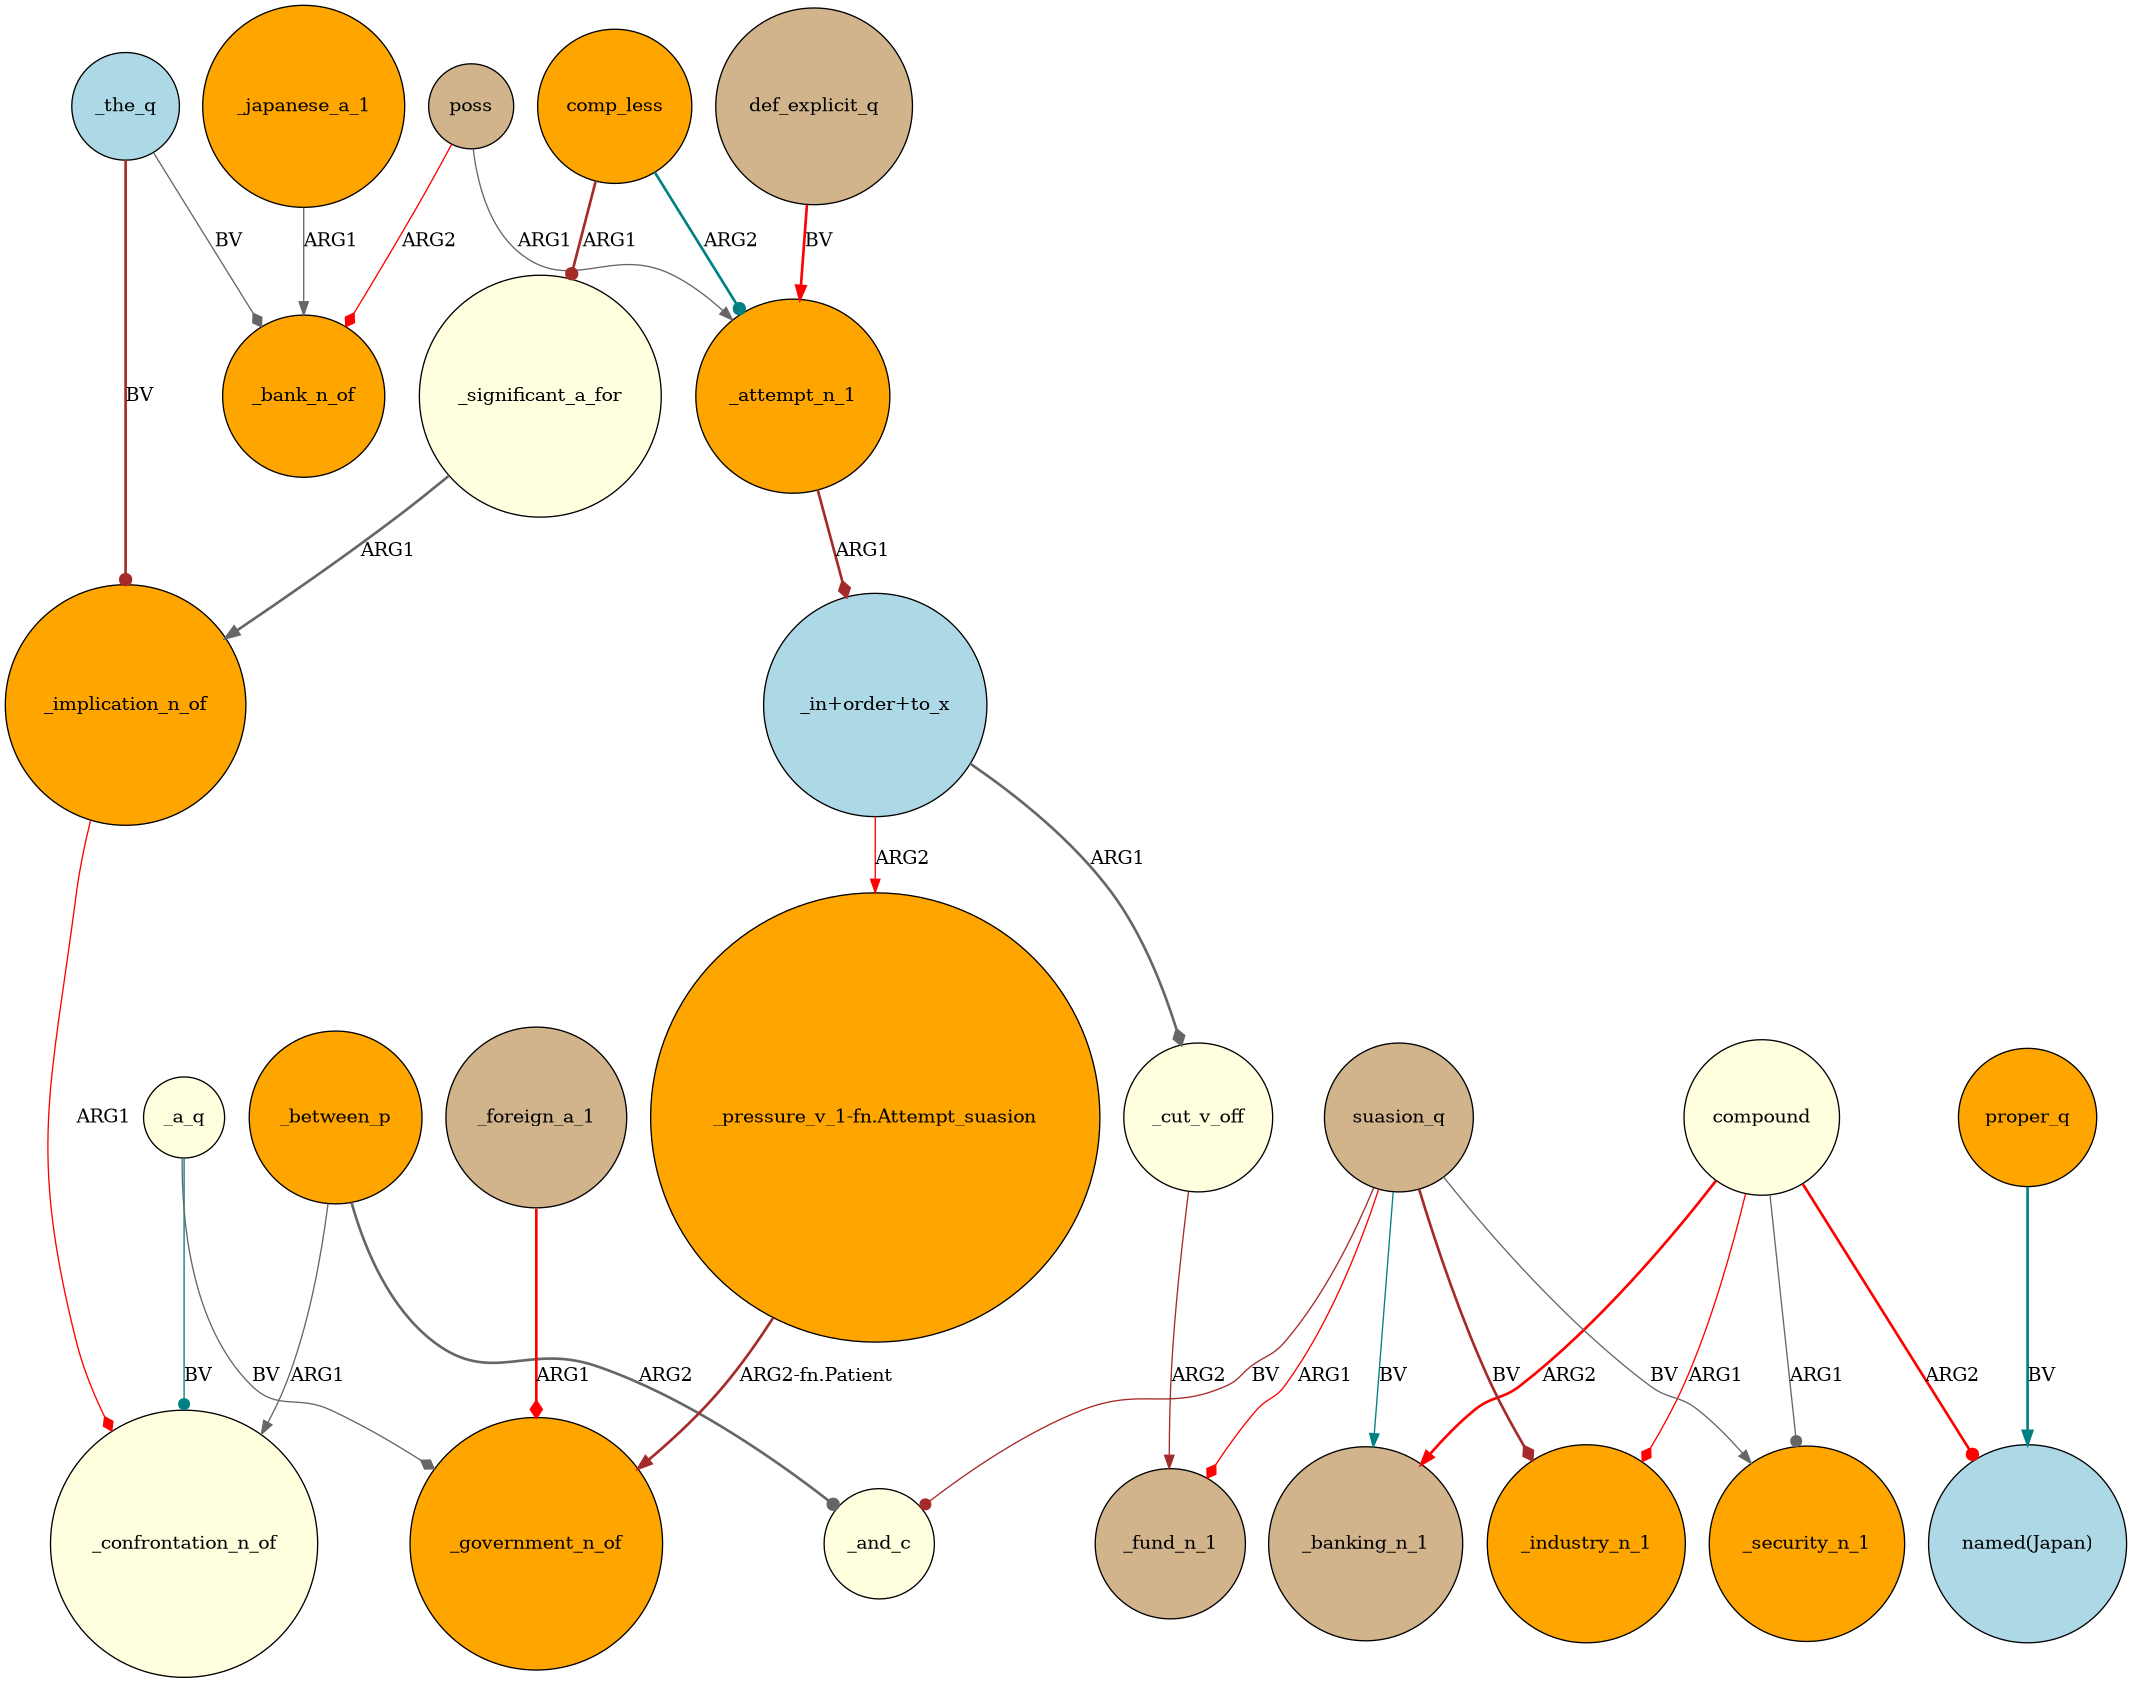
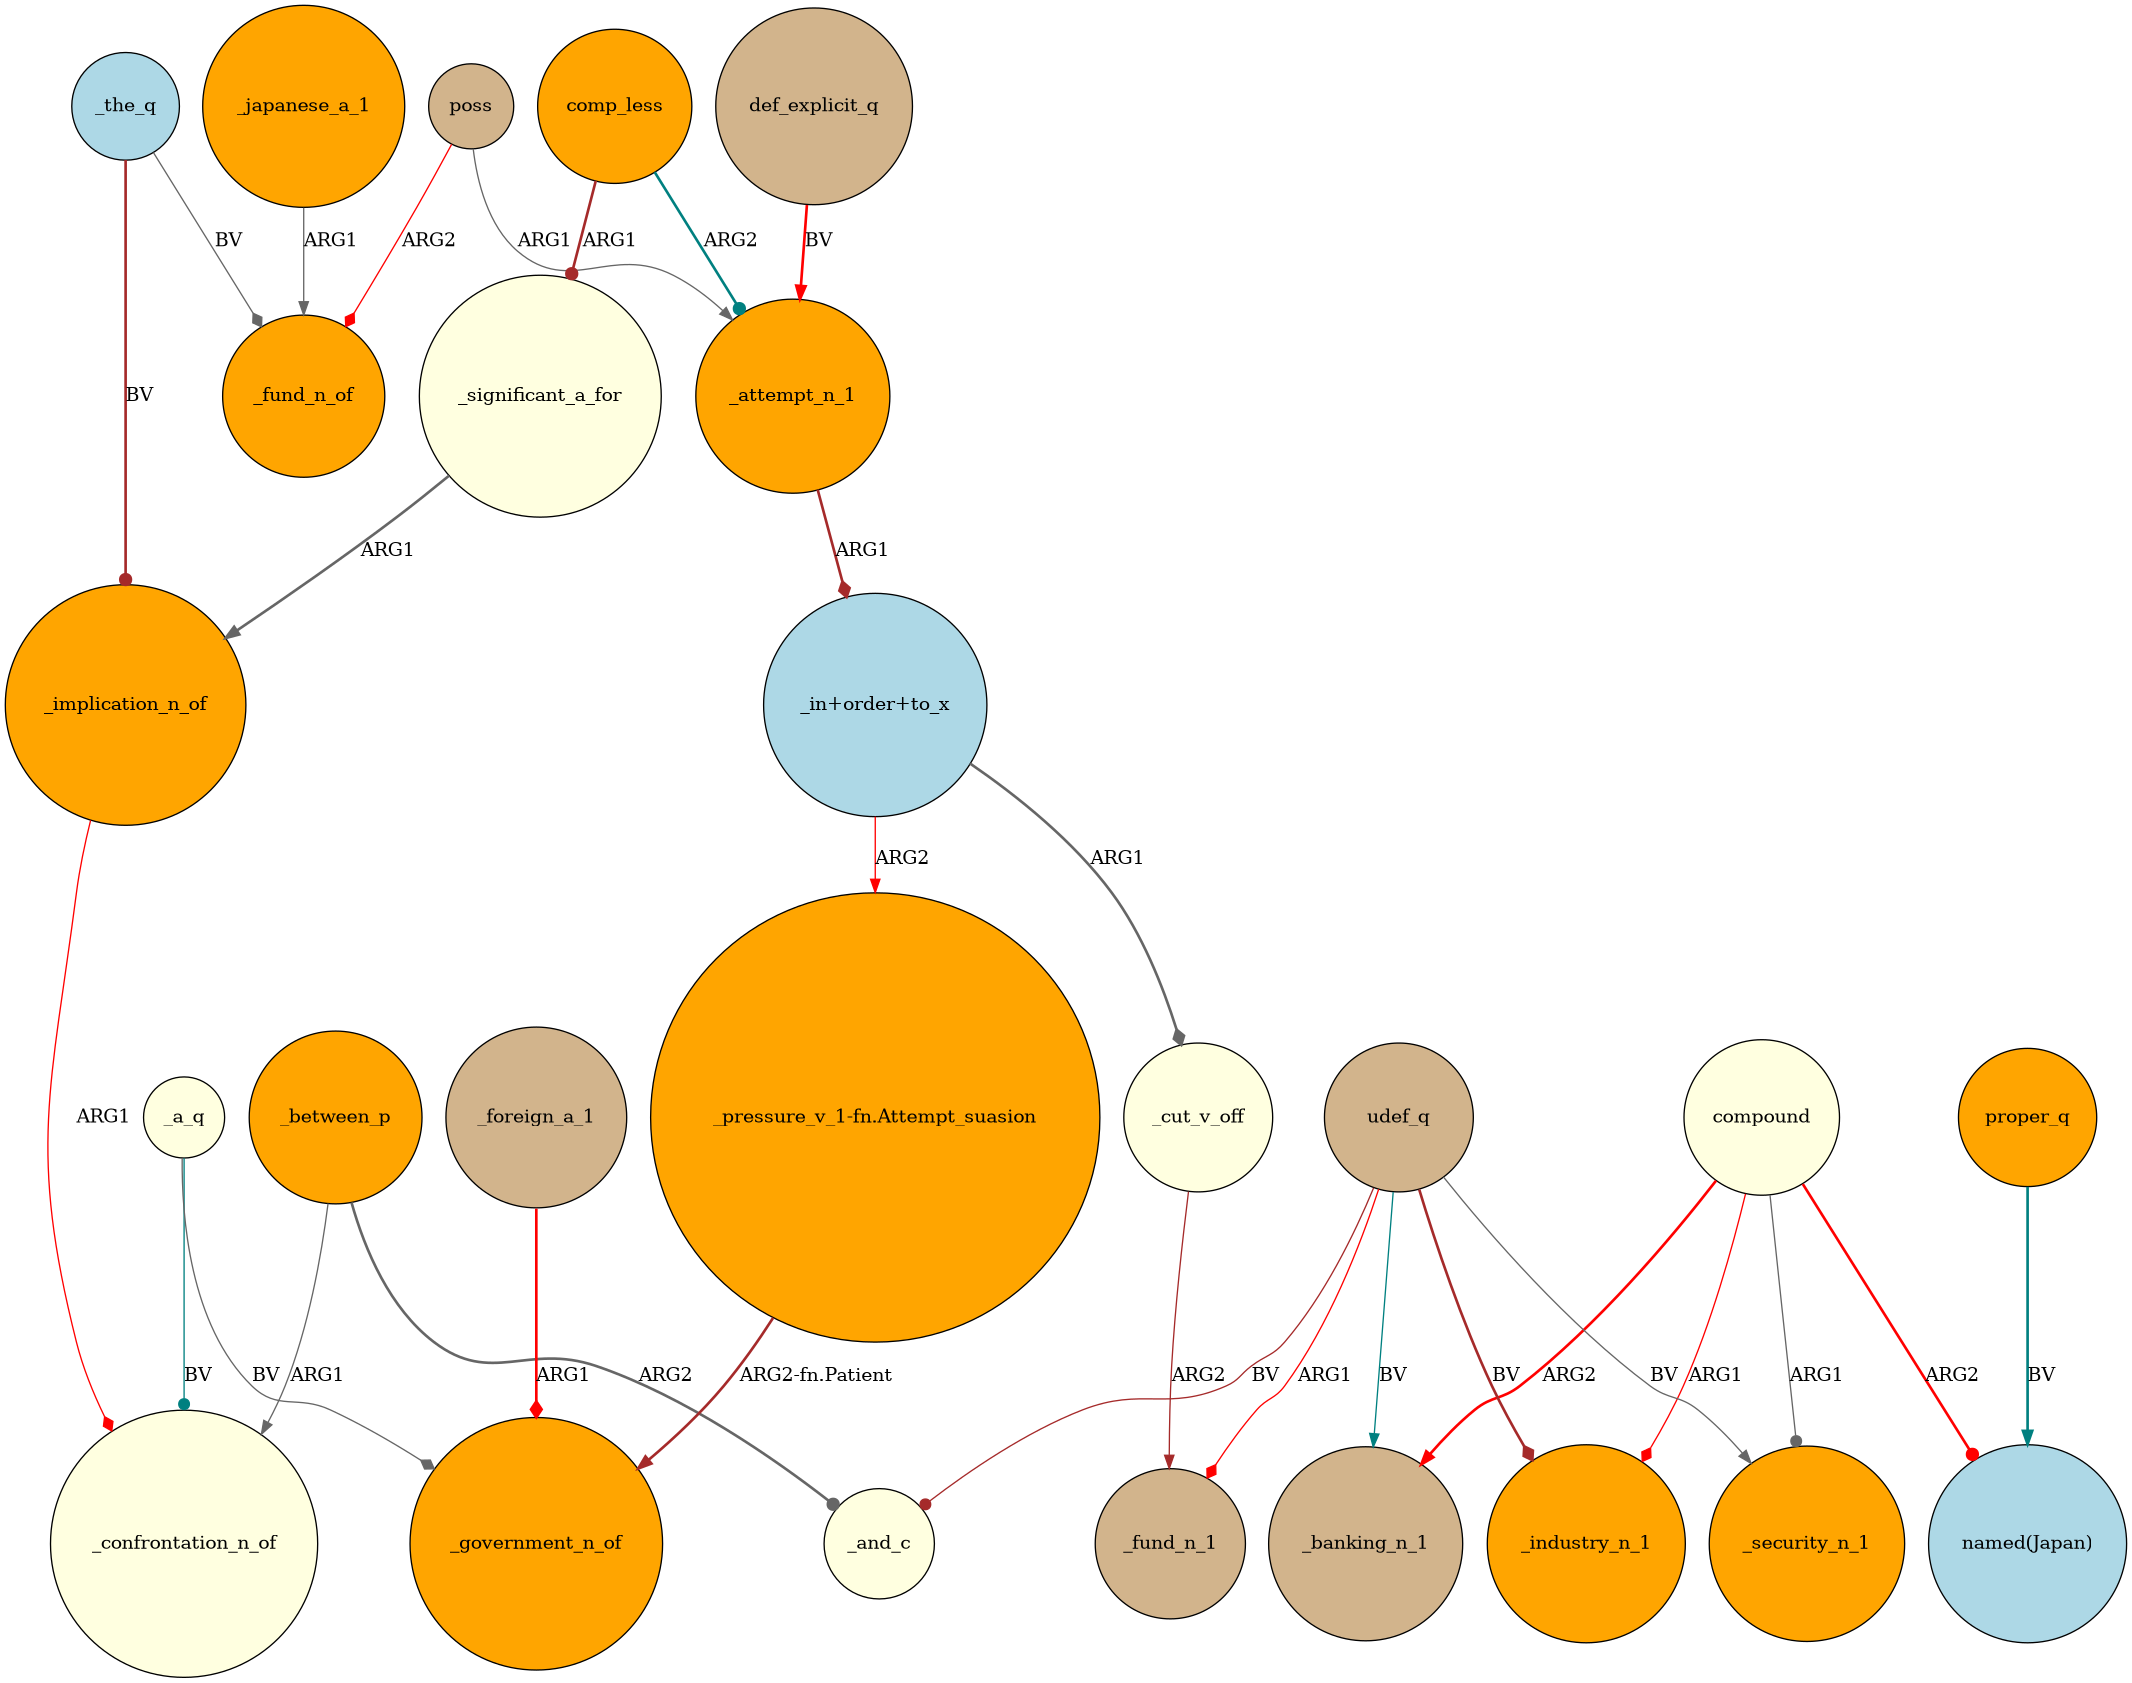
node "_bank_n_of": label "_bank_n_of" -> "_fund_n_of"
node "suasion_q": label "suasion_q" -> "udef_q"
